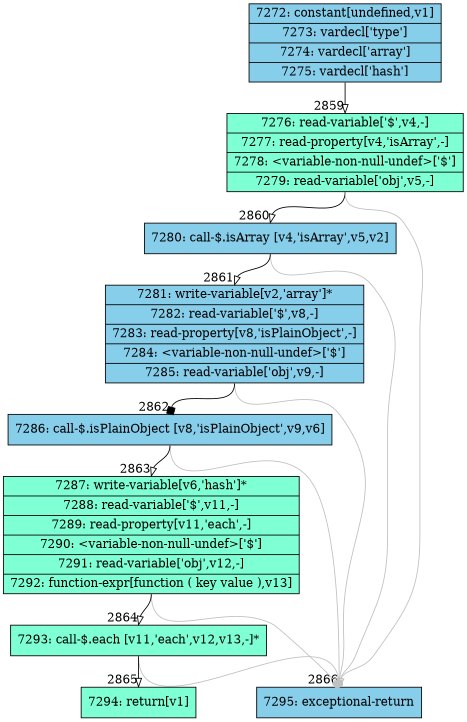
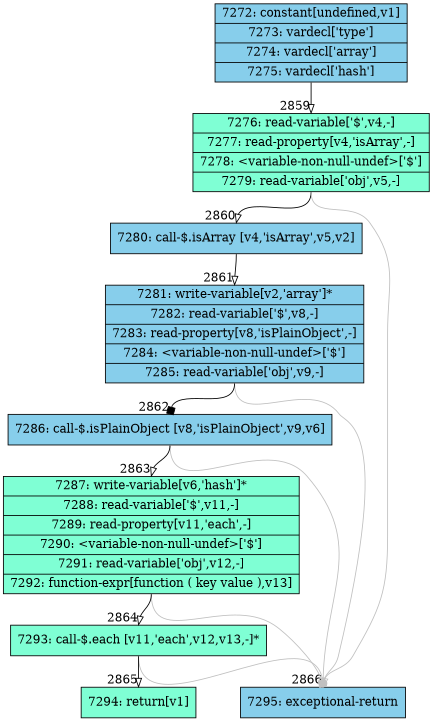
edge "7280: call-$.isArray [v4,'isArray',v5,v2]" -> "7295: exceptional-return": removed
